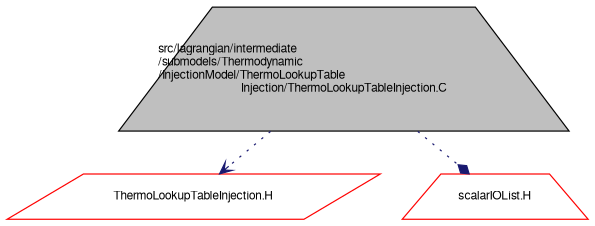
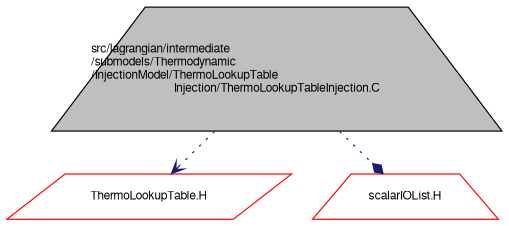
node "ThermoLookupTableInjection.H": label "ThermoLookupTableInjection.H" -> "ThermoLookupTable.H"
